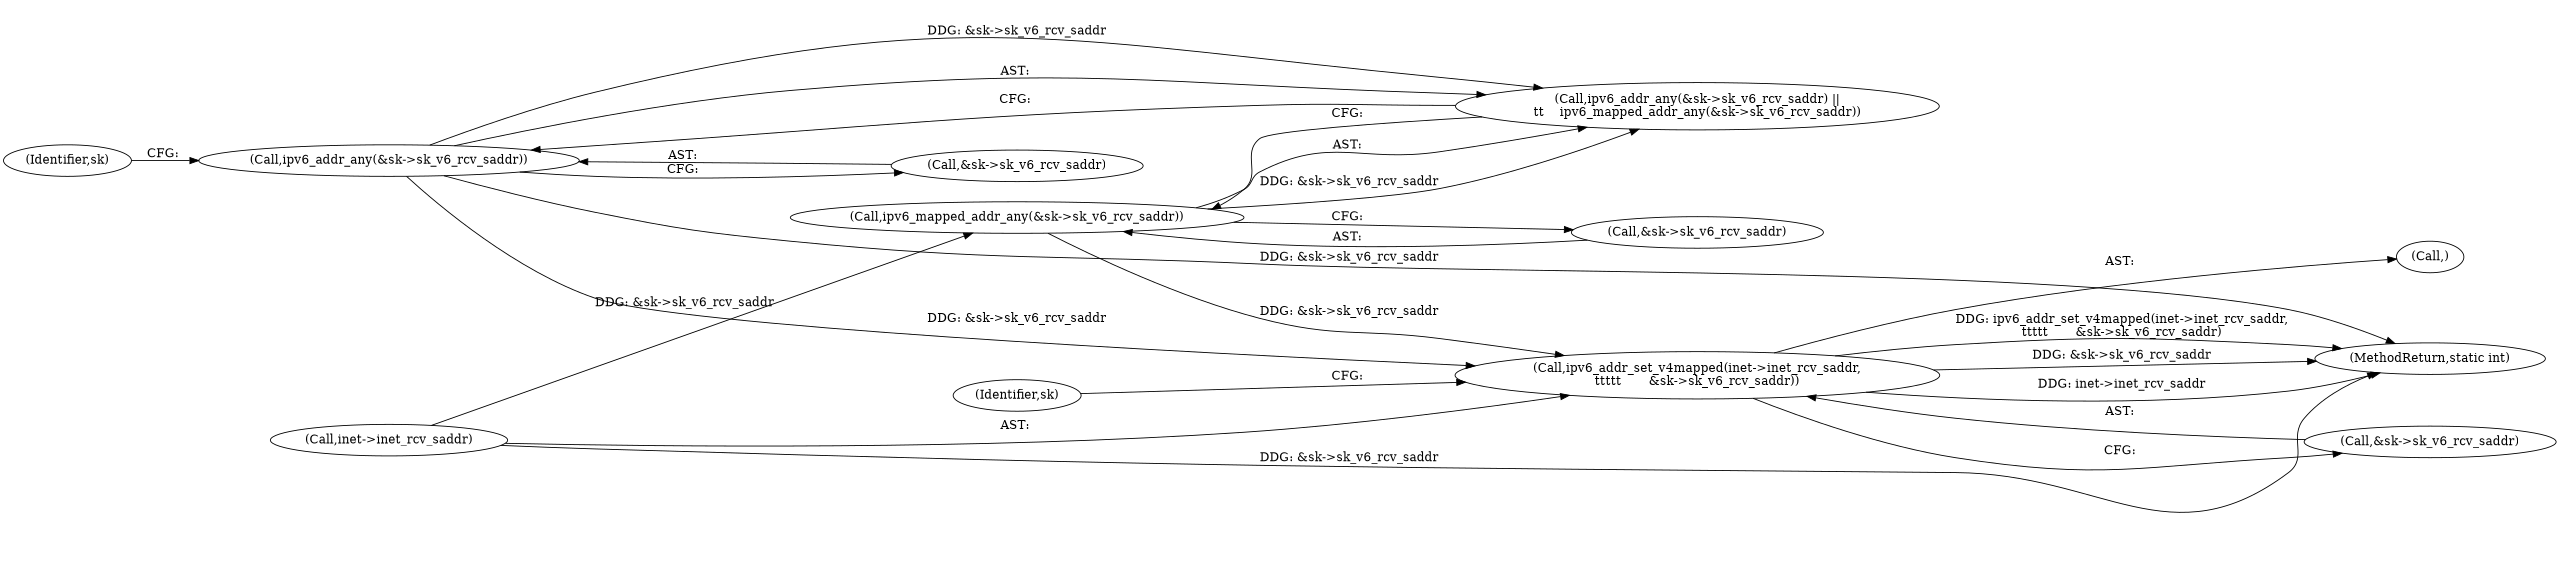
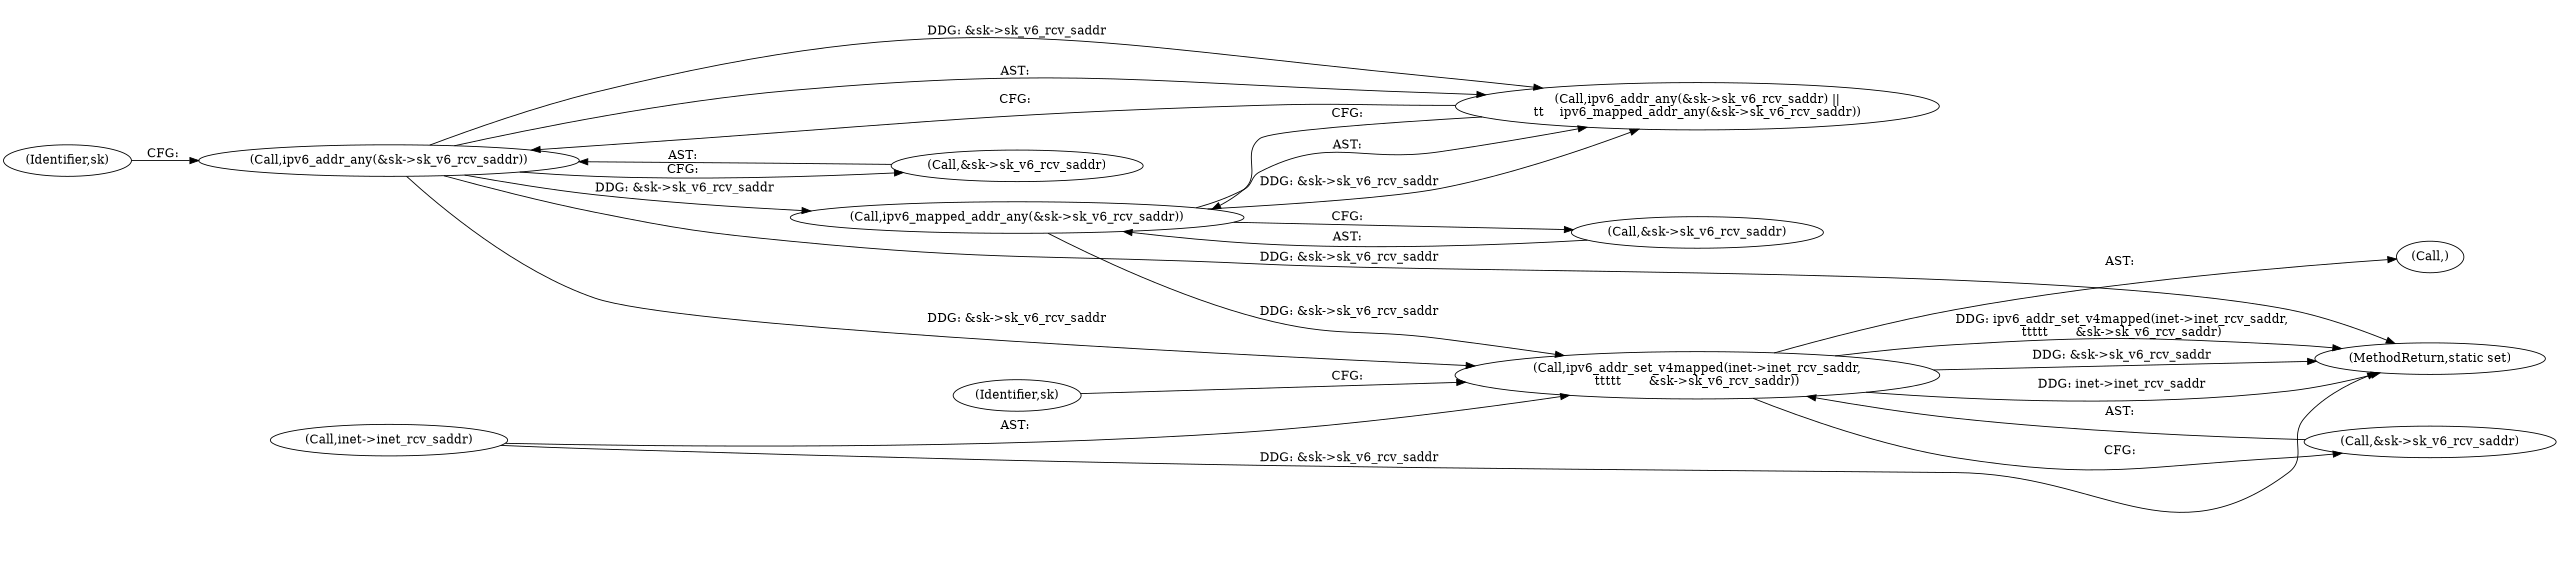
edge "(Call,inet->inet_rcv_saddr)" -> "(Call,ipv6_mapped_addr_any(&sk->sk_v6_rcv_saddr))": now "(Call,ipv6_addr_any(&sk->sk_v6_rcv_saddr))" -> "(Call,ipv6_mapped_addr_any(&sk->sk_v6_rcv_saddr))"
node "(MethodReturn,static int)": label "(MethodReturn,static int)" -> "(MethodReturn,static set)"
